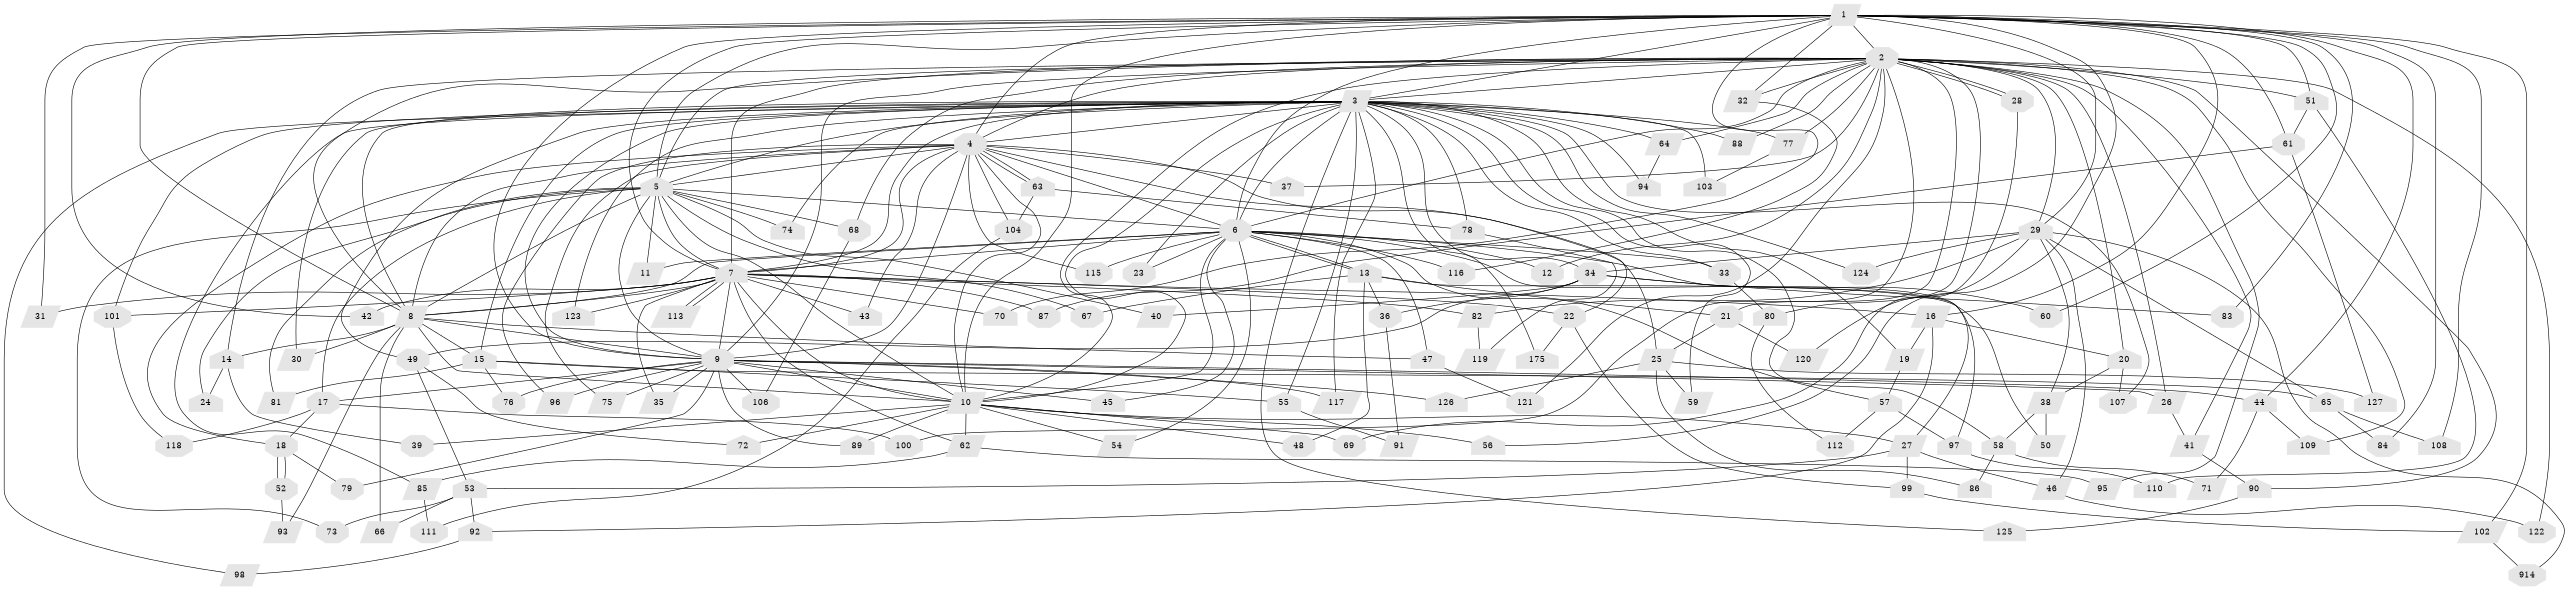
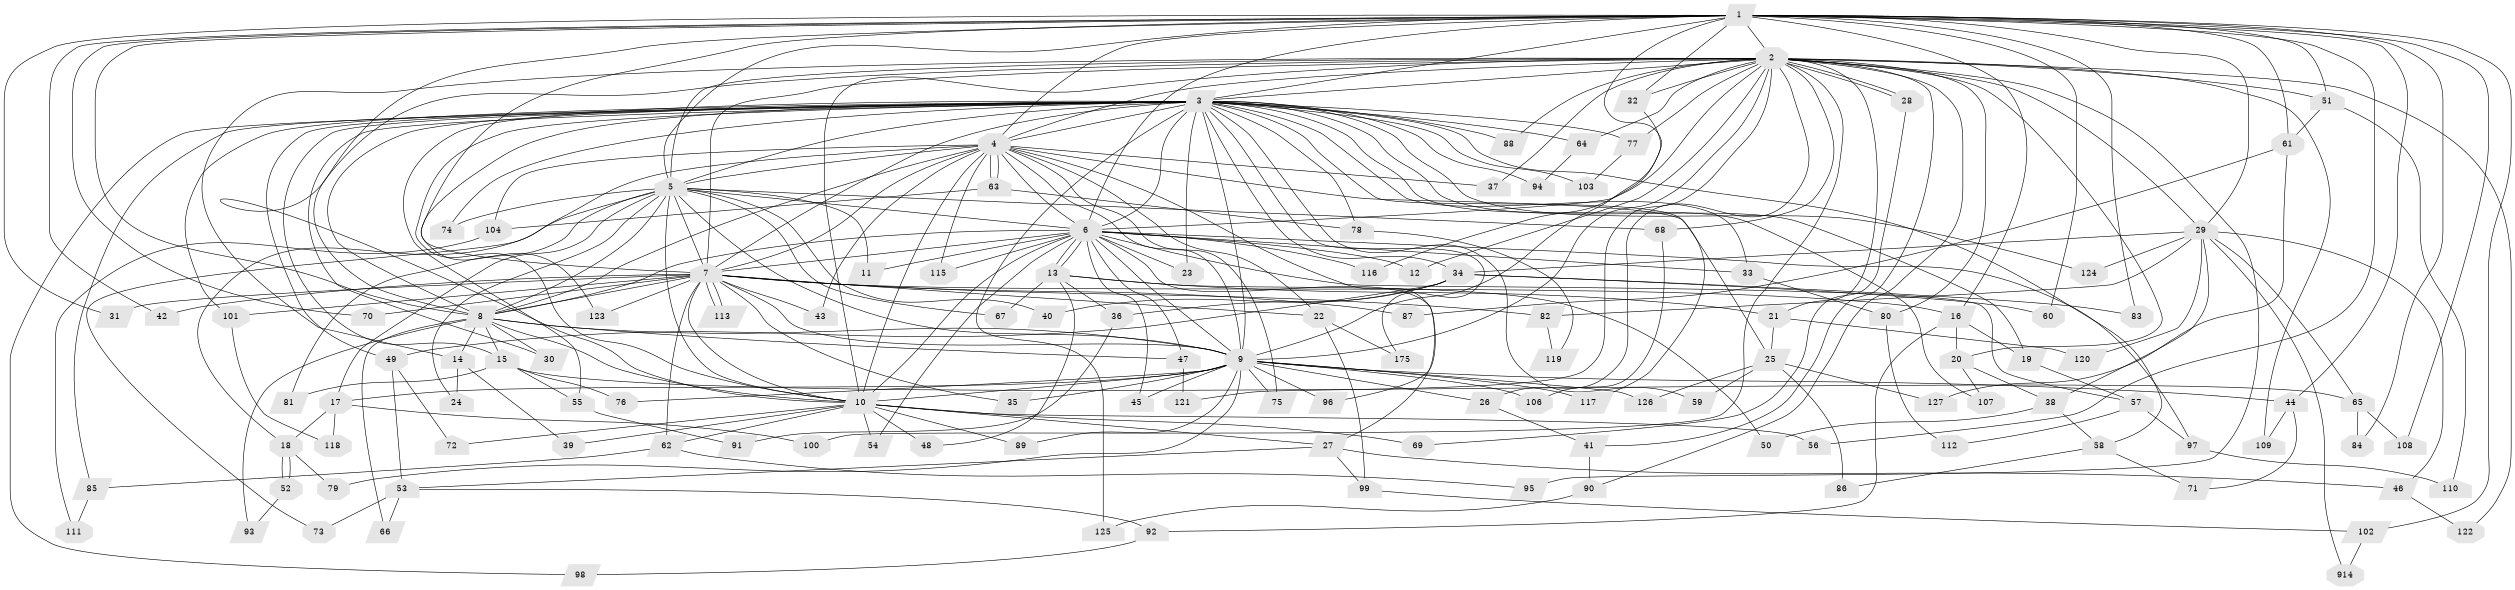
edge "6" -- "9": added
